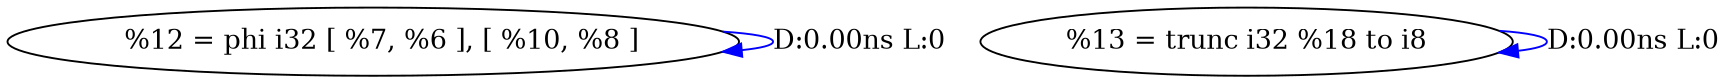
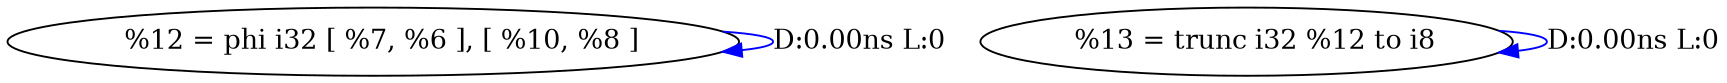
node "%13 = trunc i32 %18 to i8": label "%13 = trunc i32 %18 to i8" -> "%13 = trunc i32 %12 to i8"
